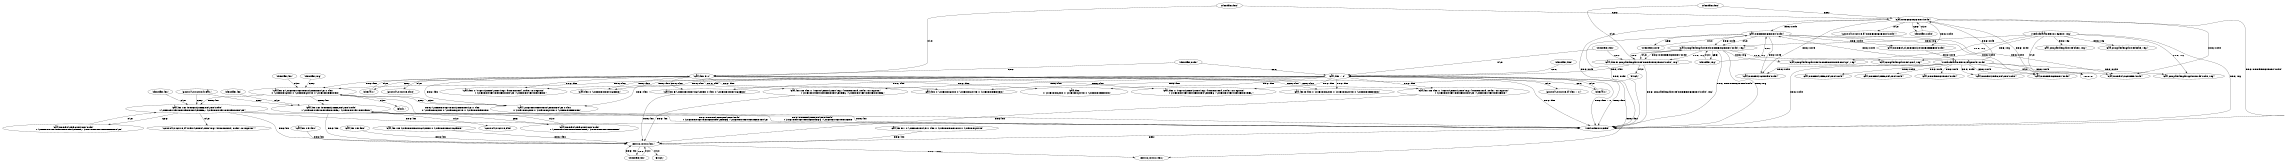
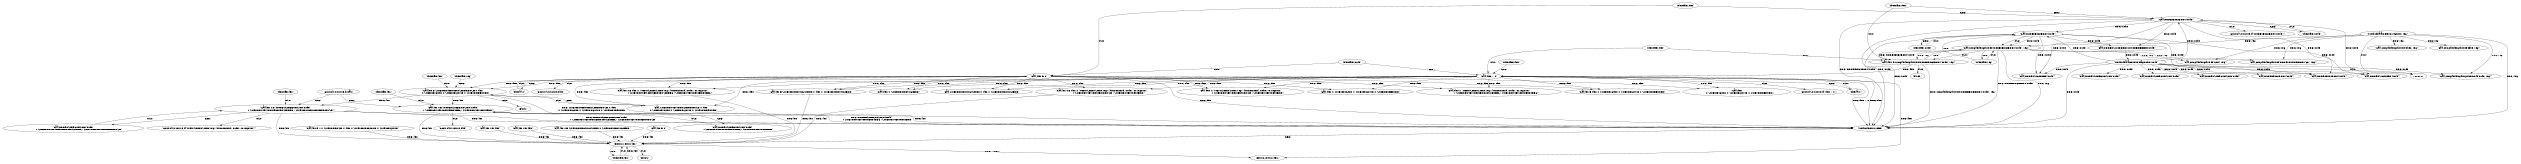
node "(Call,SIZE_OP_ATOMIC_START + tlen + SIZE_OP_ATOMIC_END)": added
node "(Call,len = 0)": added
edge "(Call,len += SIZE_OP_ATOMIC_START + SIZE_OP_ATOMIC_END)" -> "(Return,return len;)": label "DDG: tlen" -> "DDG: len"
